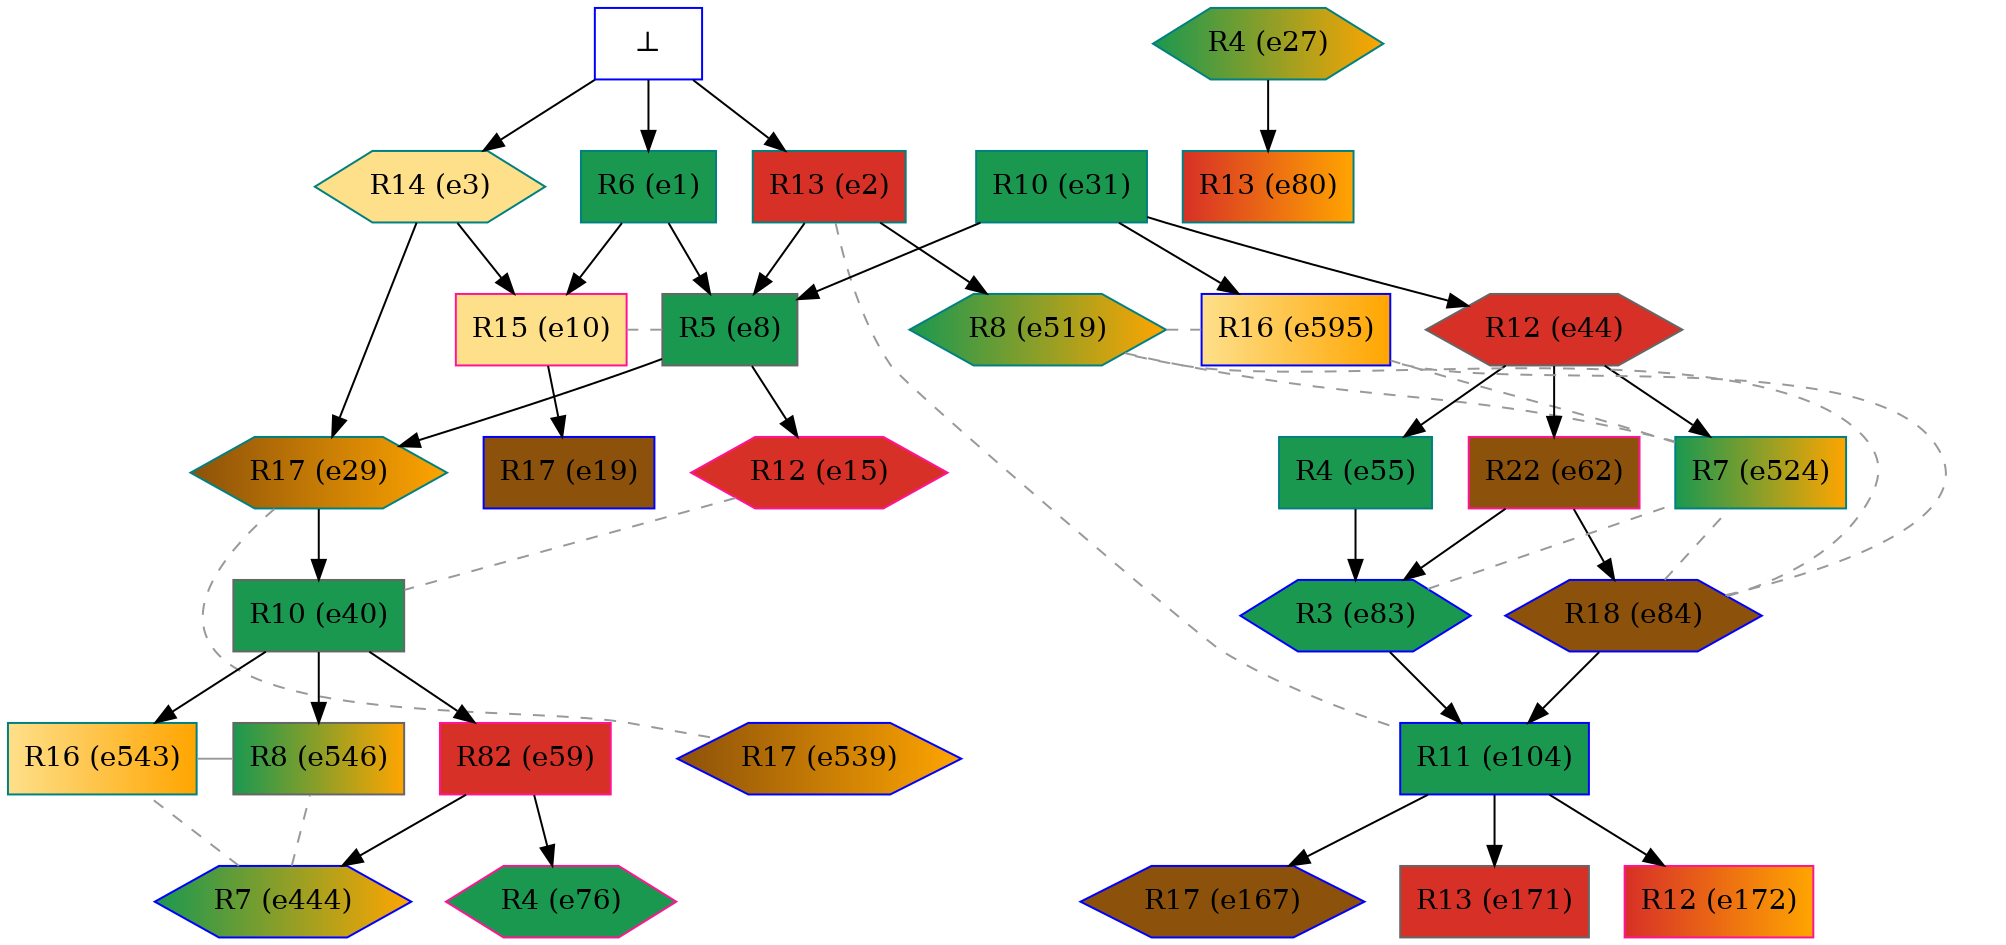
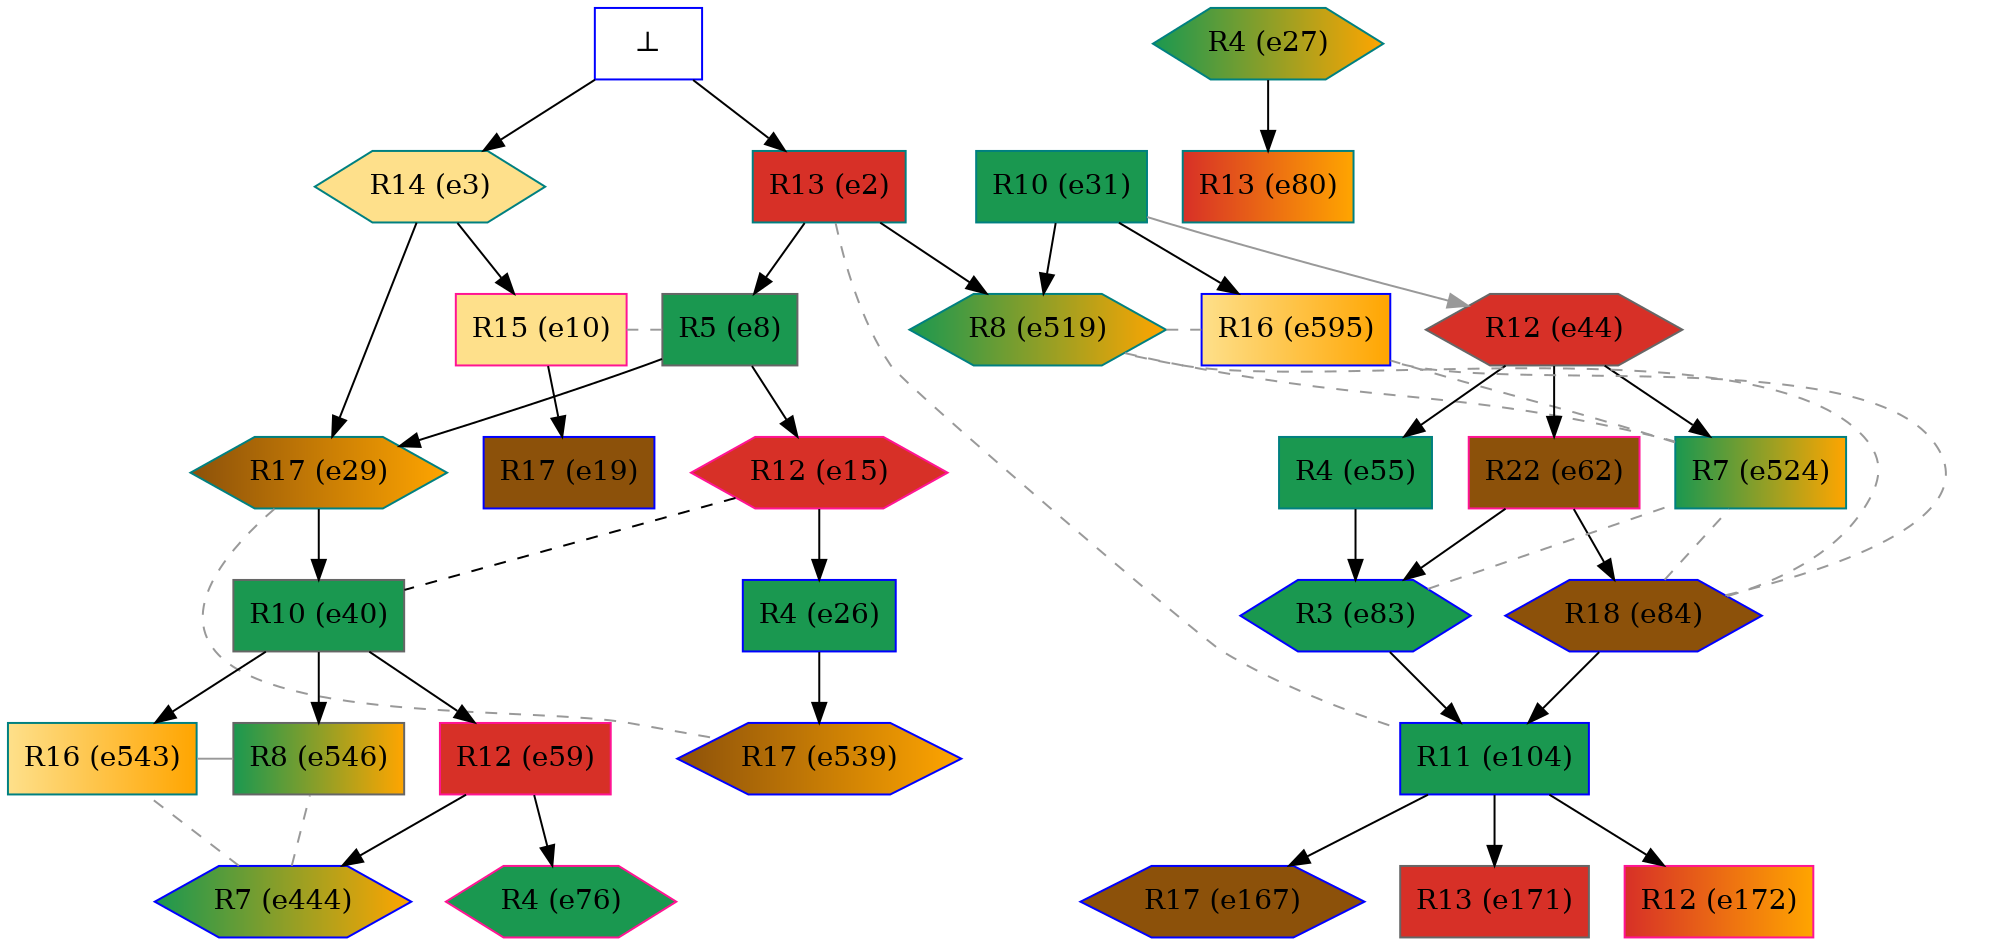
node "R6 (e1)": removed
edge "R10 (e31)" -> "R5 (e8)": now "R10 (e31)" -> "R8 (e519)"
edge "R10 (e31)" -> "R12 (e44)": color black -> gray60
edge "R12 (e15)" -- "R10 (e40)": color gray60 -> black
node "R4 (e26)": added
node "R82 (e59)": label "R82 (e59)" -> "R12 (e59)"
